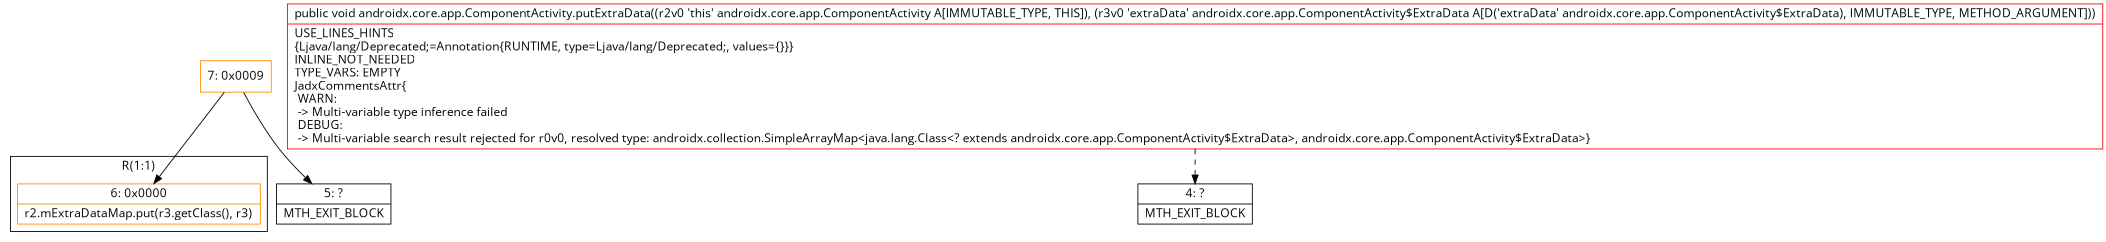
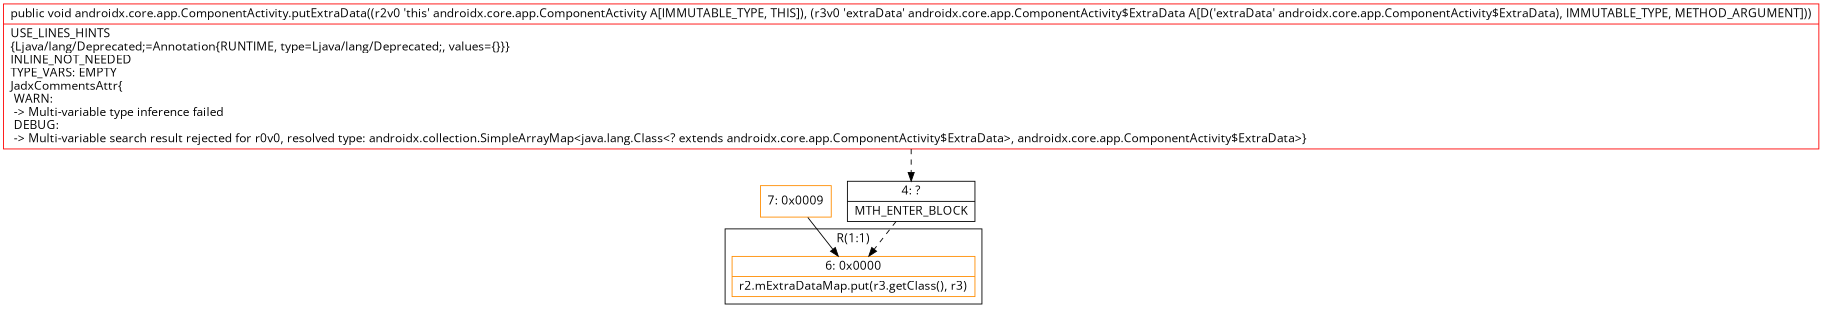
node "5: ?": removed
node "4: ?": text "MTH_EXIT_BLOCK" -> "MTH_ENTER_BLOCK"
edge "4: ?" -> "6: 0x0000": added
